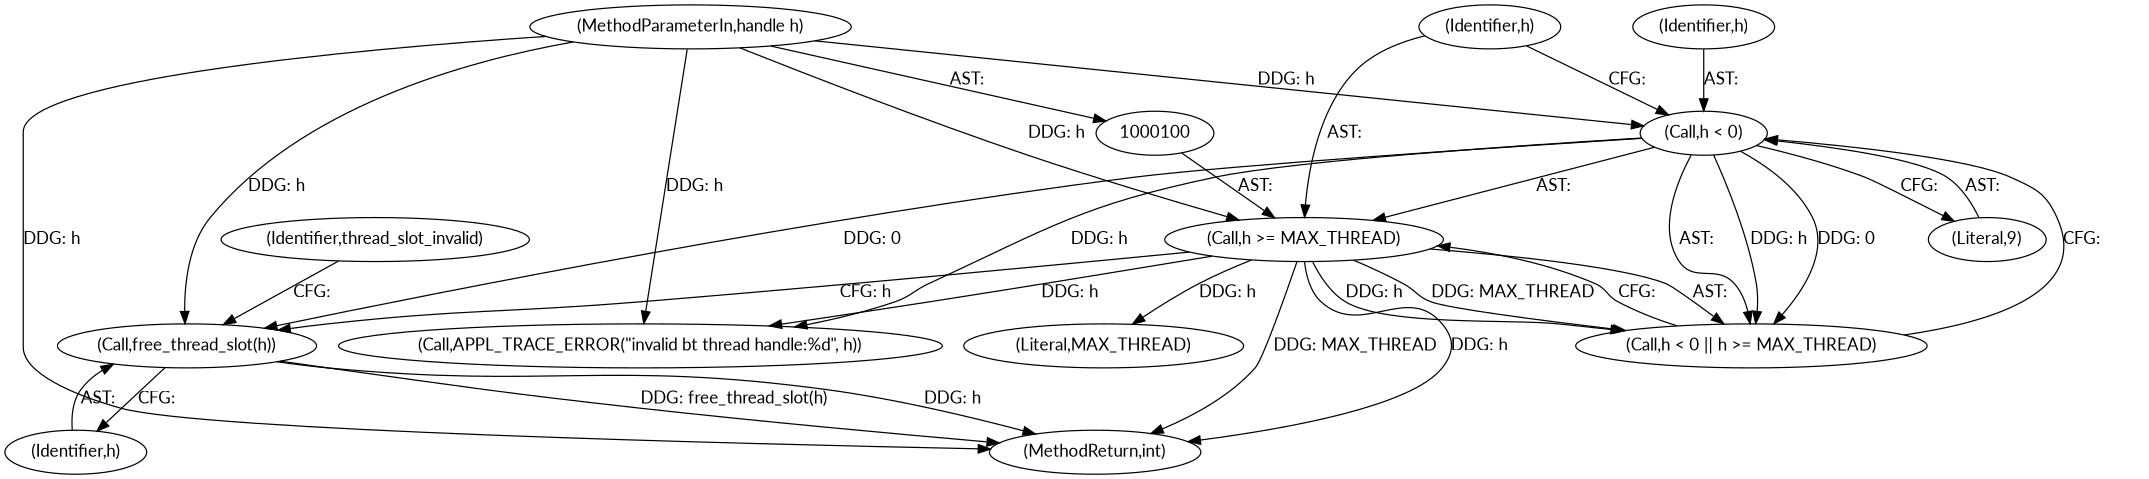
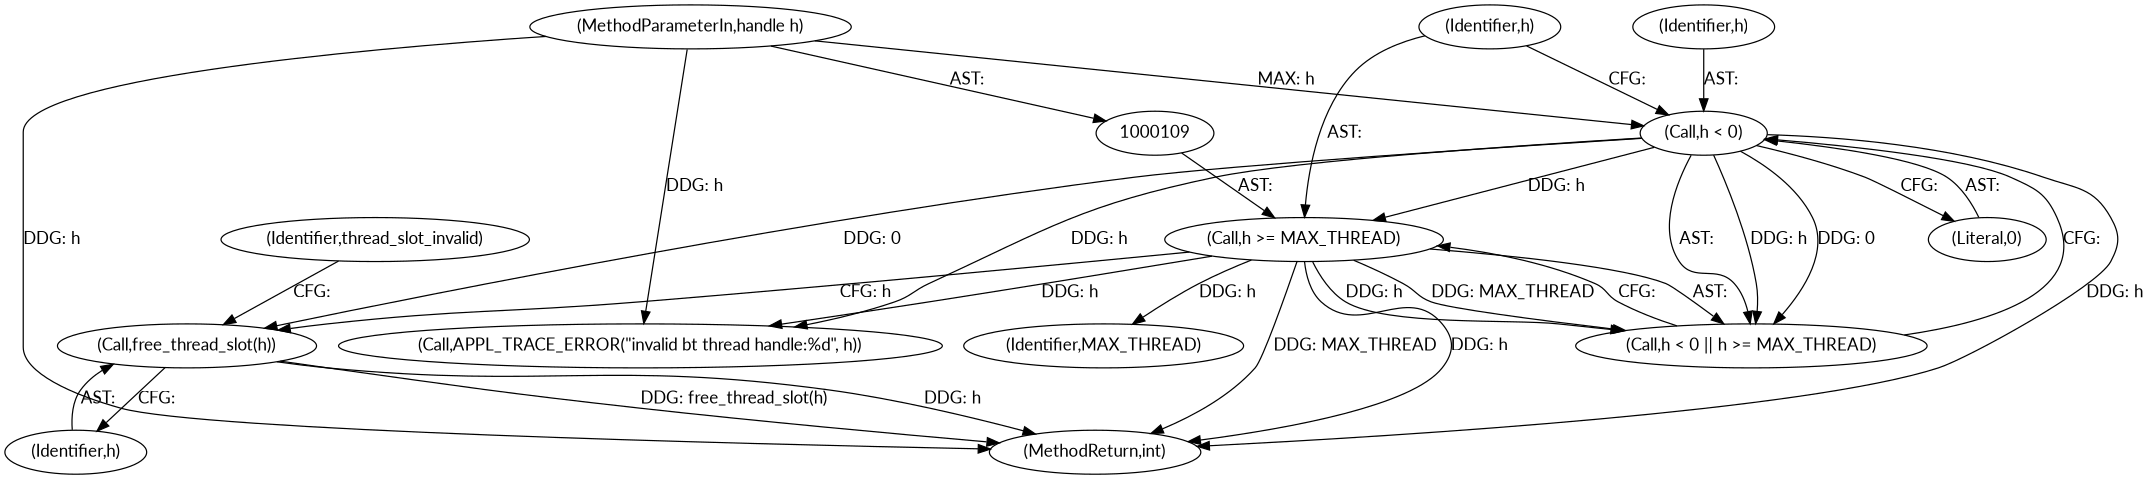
edge "(MethodParameterIn,handle h)" -> "(Call,h < 0)": label "DDG: h" -> "MAX: h"
edge "(MethodParameterIn,handle h)" -> "(Call,free_thread_slot(h))": removed, label "DDG: h"
node "1000100": label "1000100" -> "1000109"
edge "(MethodParameterIn,handle h)" -> "(Call,h >= MAX_THREAD)": removed, label "DDG: h"
edge "(Call,h < 0)" -> "(Call,h >= MAX_THREAD)": label "AST: " -> "DDG: h"
node "(Literal,9)": label "(Literal,9)" -> "(Literal,0)"
node "(Literal,MAX_THREAD)": label "(Literal,MAX_THREAD)" -> "(Identifier,MAX_THREAD)"
edge "(Call,h < 0)" -> "(MethodReturn,int)": added, label "DDG: h"
